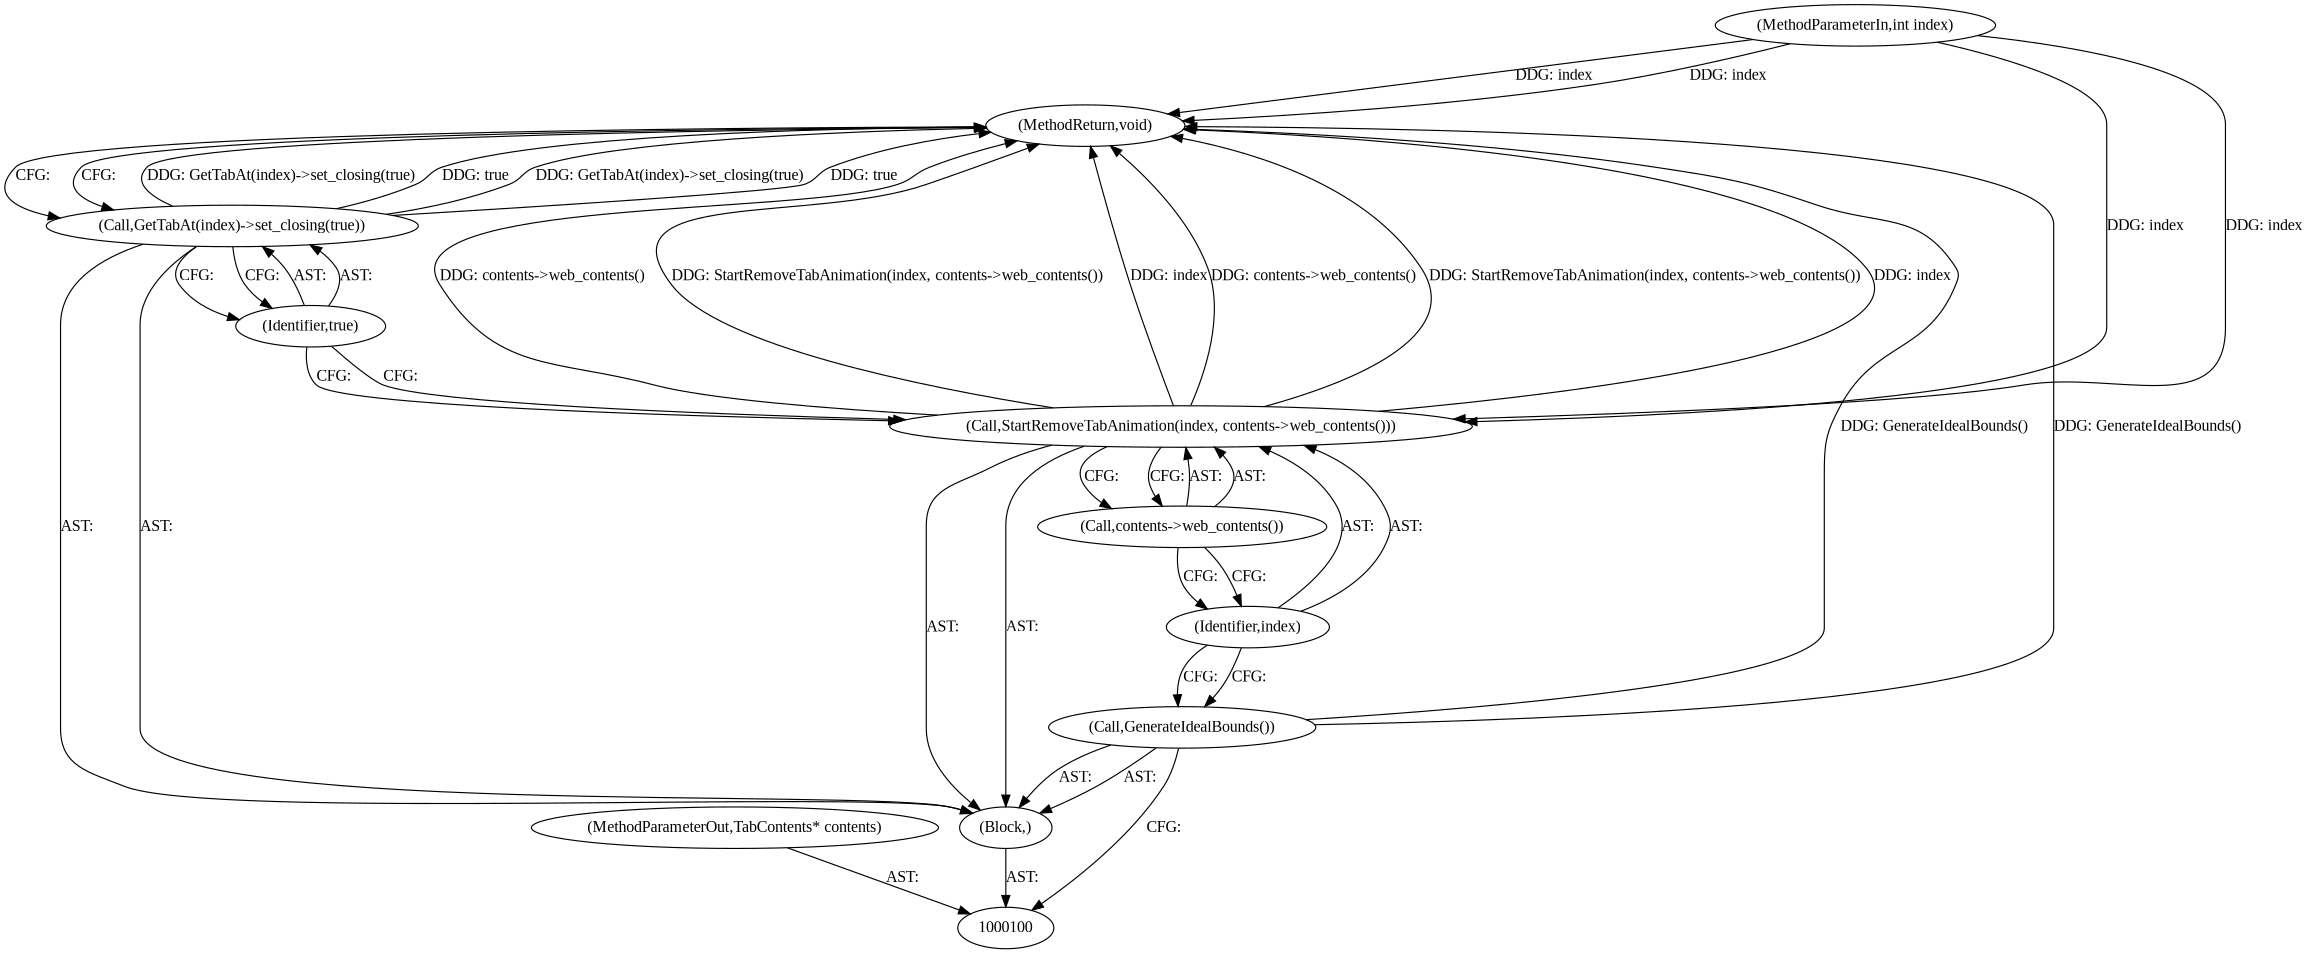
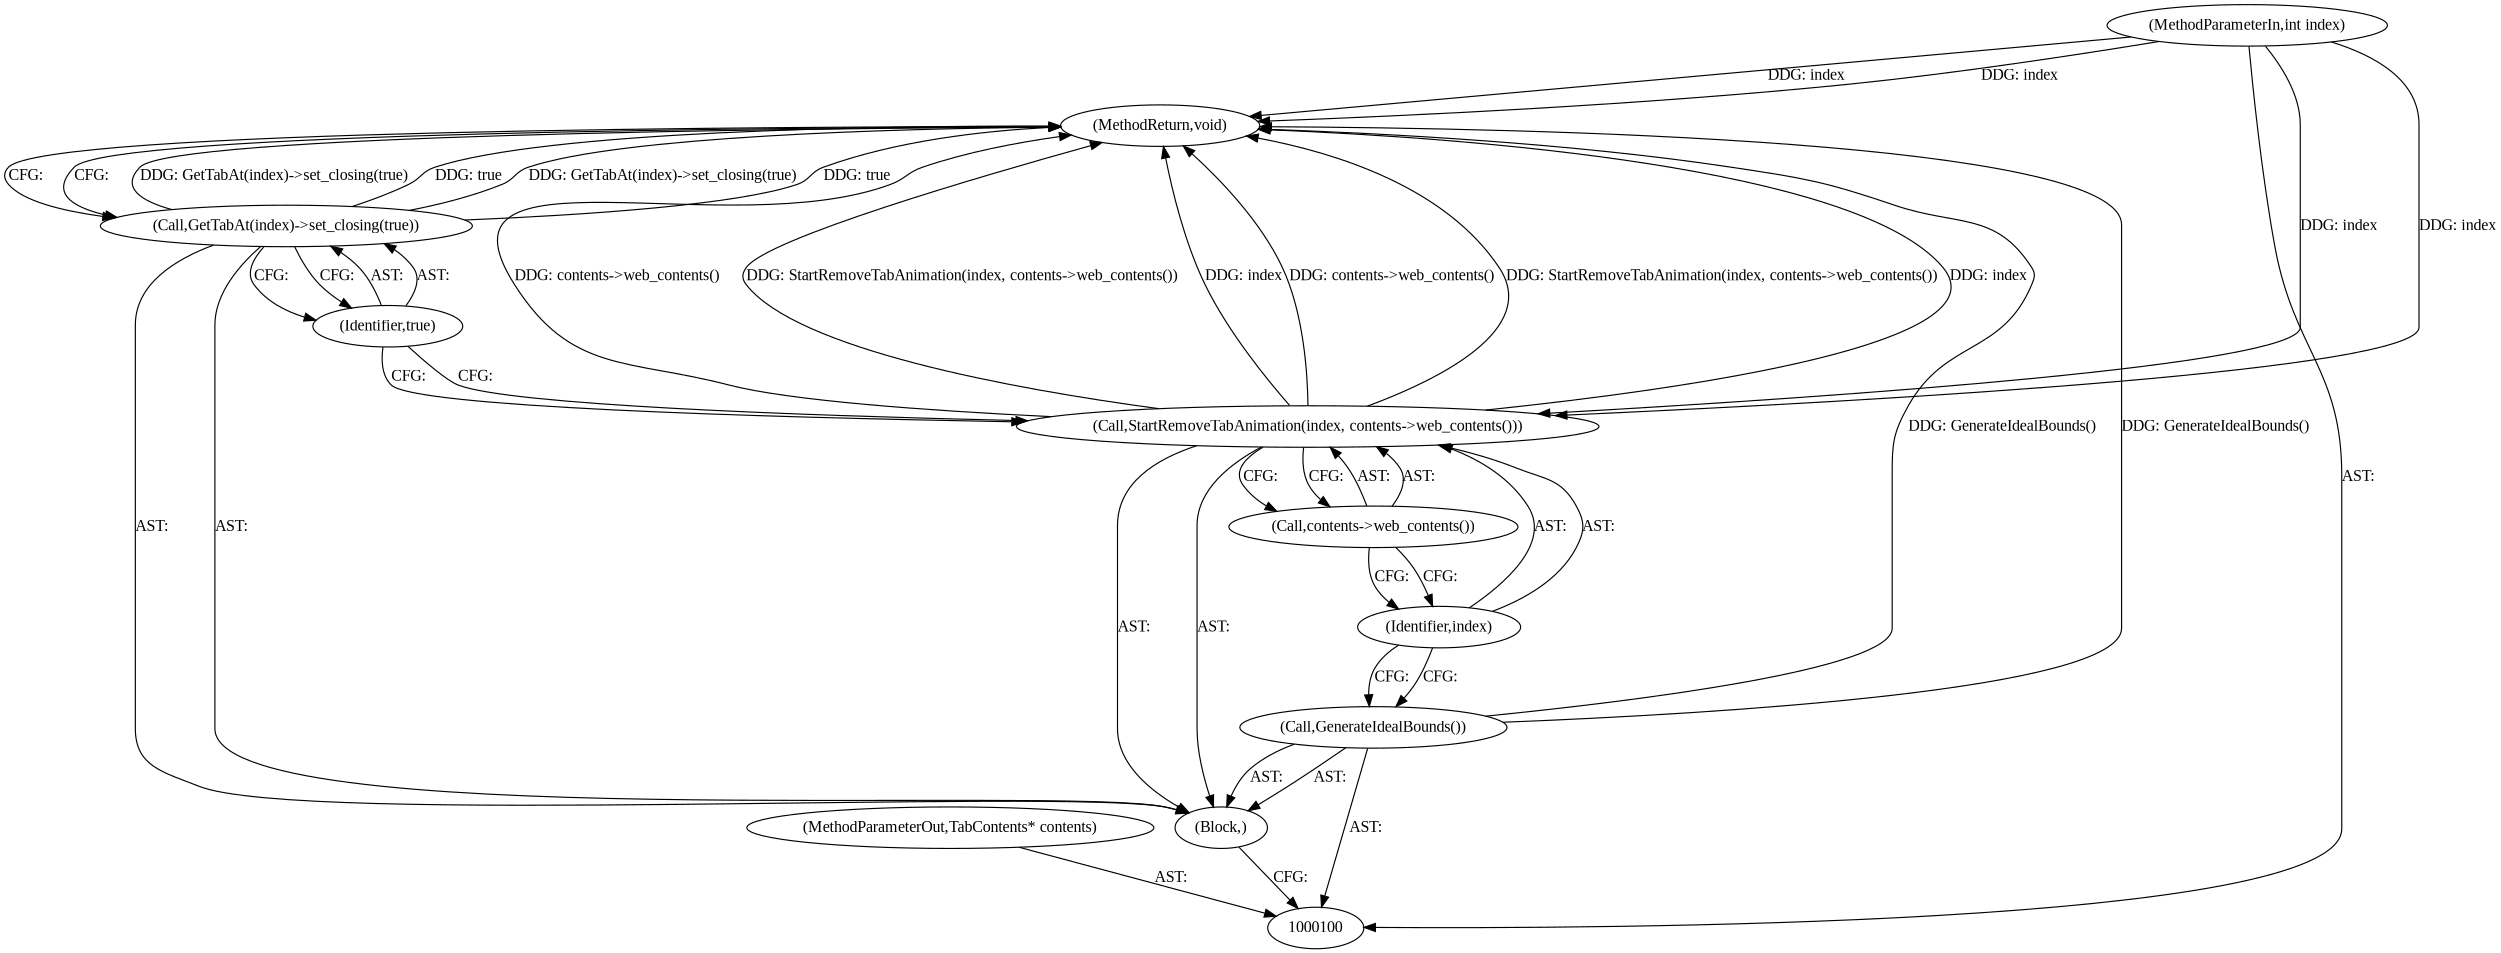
edge "(Call,GenerateIdealBounds())" -> "1000100": label "CFG: " -> "AST: "
edge "(MethodParameterIn,int index)" -> "1000100": added, label "AST:"
edge "(Block,)" -> "1000100": label "AST: " -> "CFG: "
